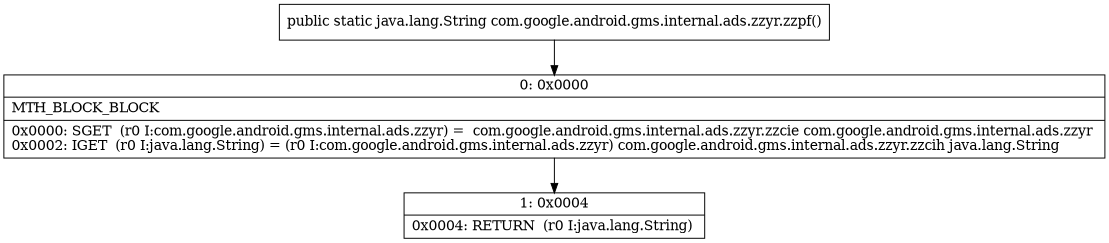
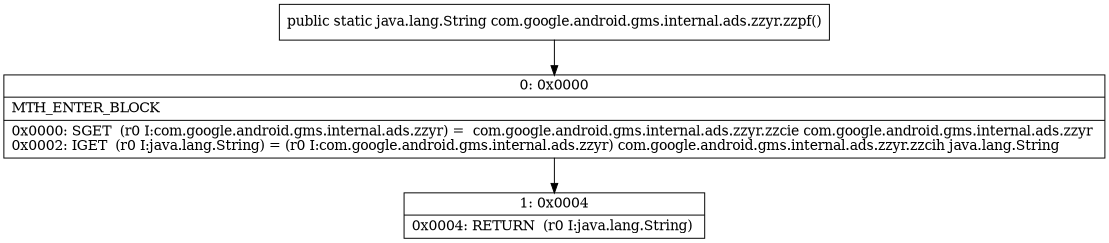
node "0: 0x0000": text "MTH_BLOCK_BLOCK" -> "MTH_ENTER_BLOCK"
